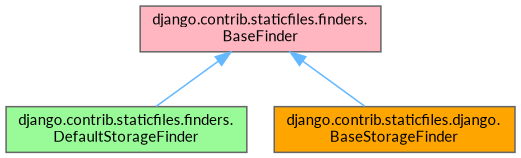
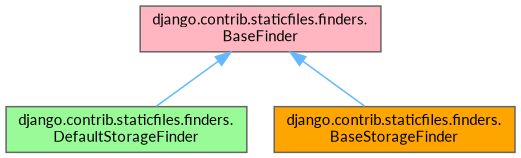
node "django.contrib.staticfiles.django. BaseStorageFinder": label "django.contrib.staticfiles.django. BaseStorageFinder" -> "django.contrib.staticfiles.finders. BaseStorageFinder"
